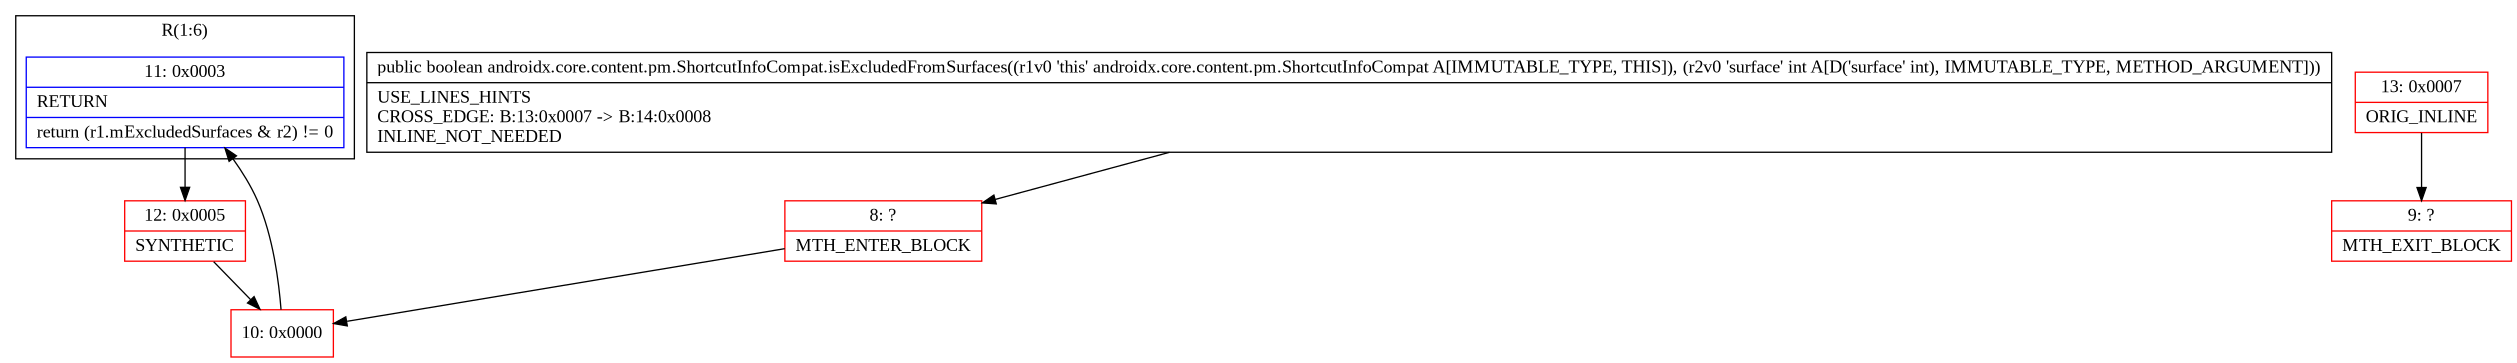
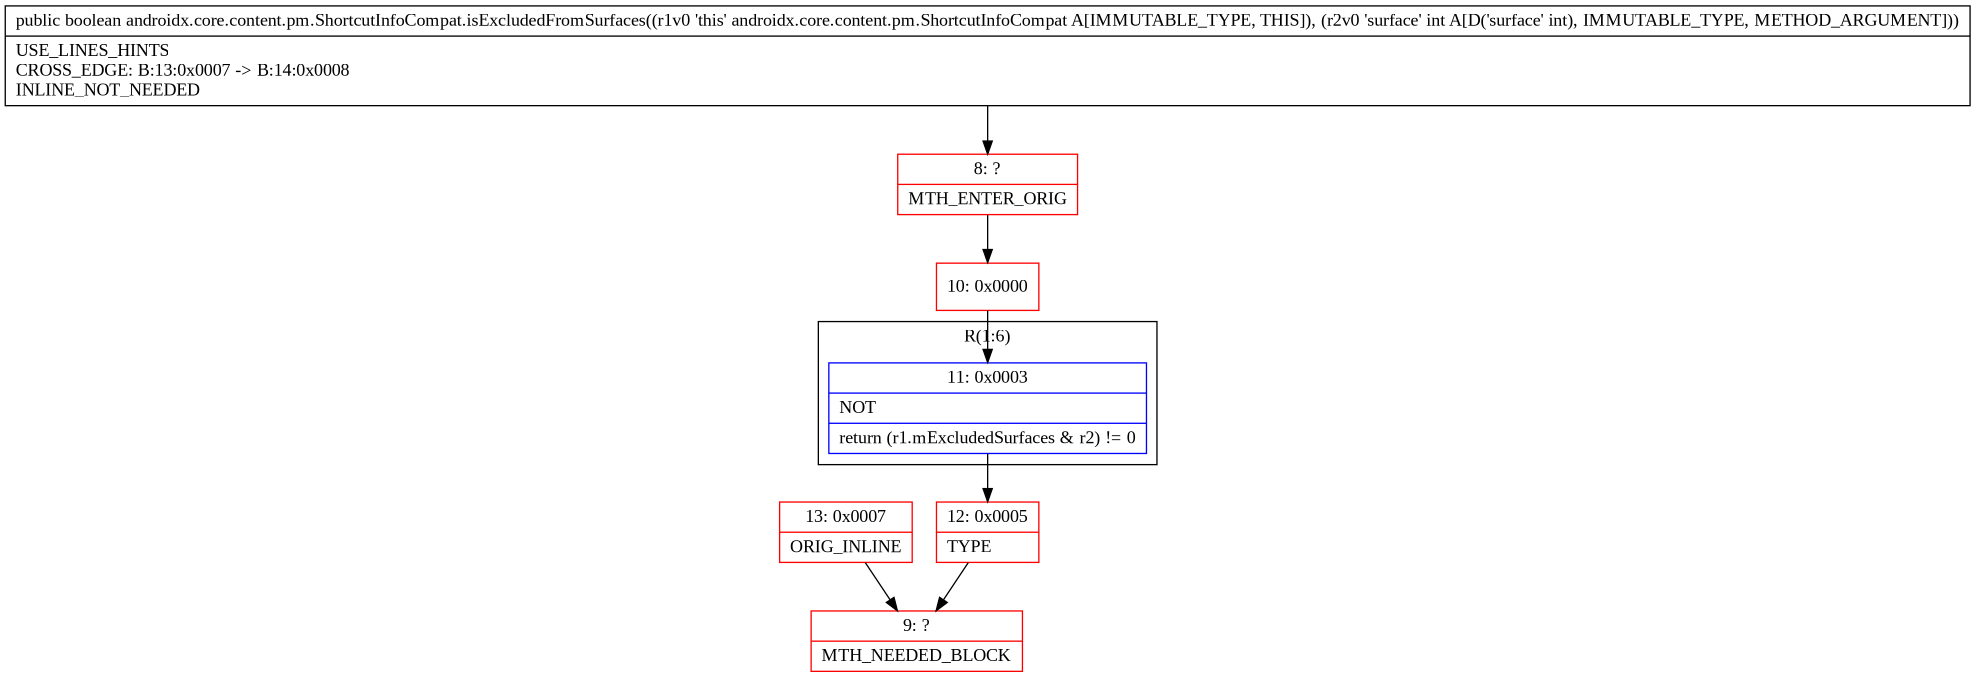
node "11: 0x0003": text "RETURN" -> "NOT"
node "12: 0x0005": text "SYNTHETIC" -> "TYPE"
node "8: ?": text "MTH_ENTER_BLOCK" -> "MTH_ENTER_ORIG"
node "9: ?": text "MTH_EXIT_BLOCK" -> "MTH_NEEDED_BLOCK"
edge "12: 0x0005" -> "10: 0x0000": now "12: 0x0005" -> "9: ?"
